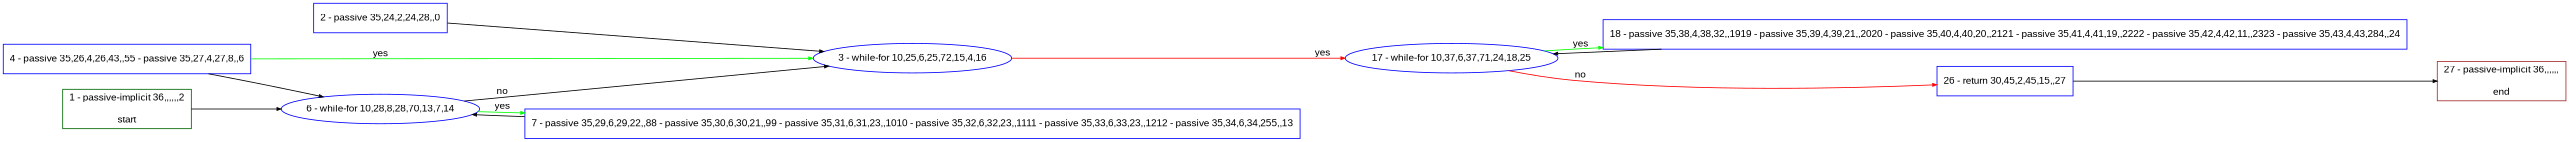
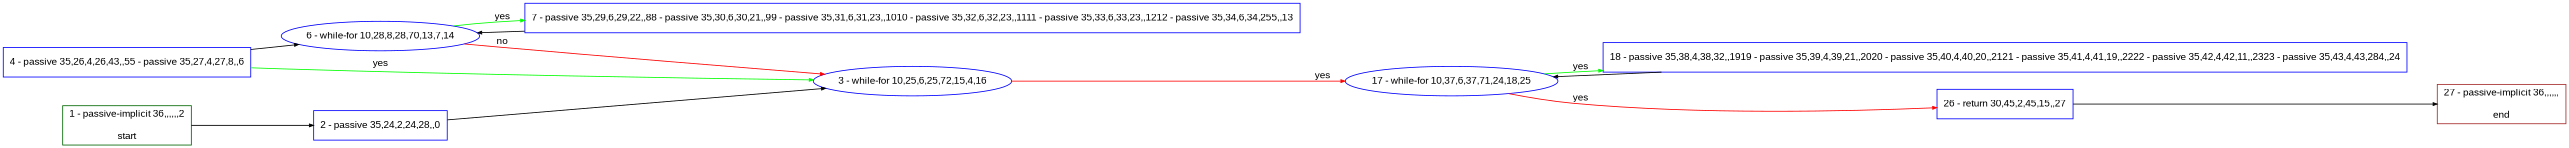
edge "17 - while-for 10,37,6,37,71,24,18,25" -> "26 - return 30,45,2,45,15,,27": label "no" -> "yes"
edge "6 - while-for 10,28,8,28,70,13,7,14" -> "3 - while-for 10,25,6,25,72,15,4,16": color #000000 -> #ff0000
edge "1 - passive-implicit 36,,,,,,2 start" -> "6 - while-for 10,28,8,28,70,13,7,14": now "1 - passive-implicit 36,,,,,,2 start" -> "2 - passive 35,24,2,24,28,,0"
